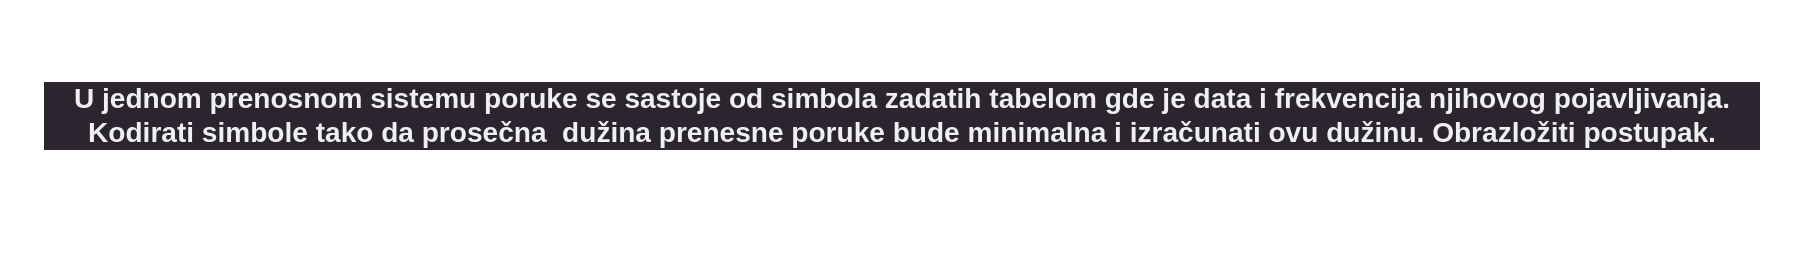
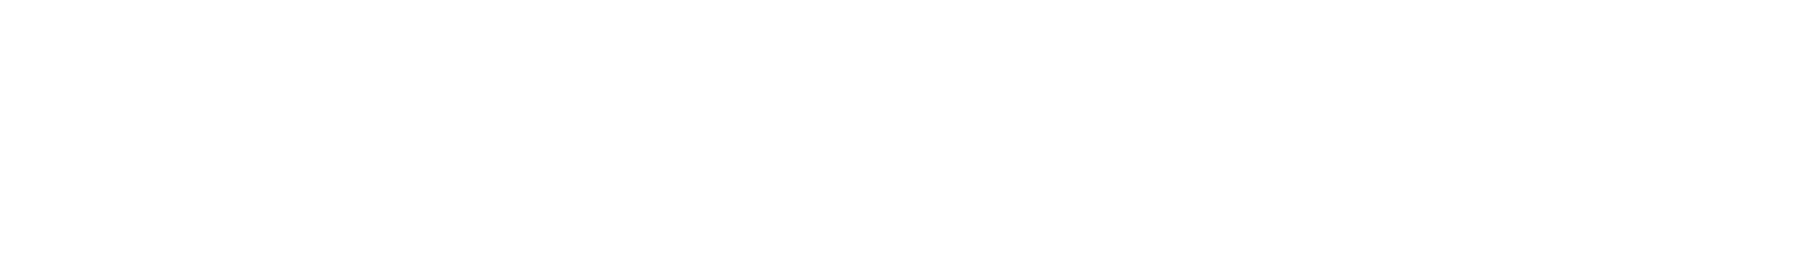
node "U jednom prenosnom sistemu poruke se sastoje od simbola zadatih tabelom gde je data i frekvencija njihovog pojavljivanja. Kodirati simbole tako da prosečna dužina prenesne poruke bude minimalna i izračunati ovu dužinu. Obrazložiti postupak.": removed
